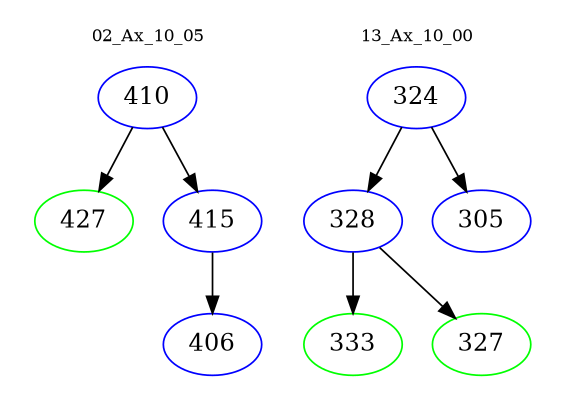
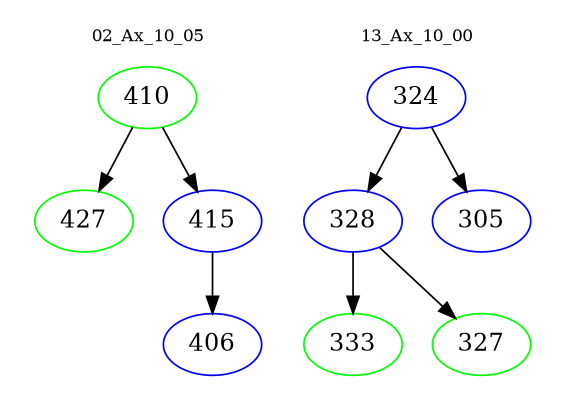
node "410": color blue -> green
